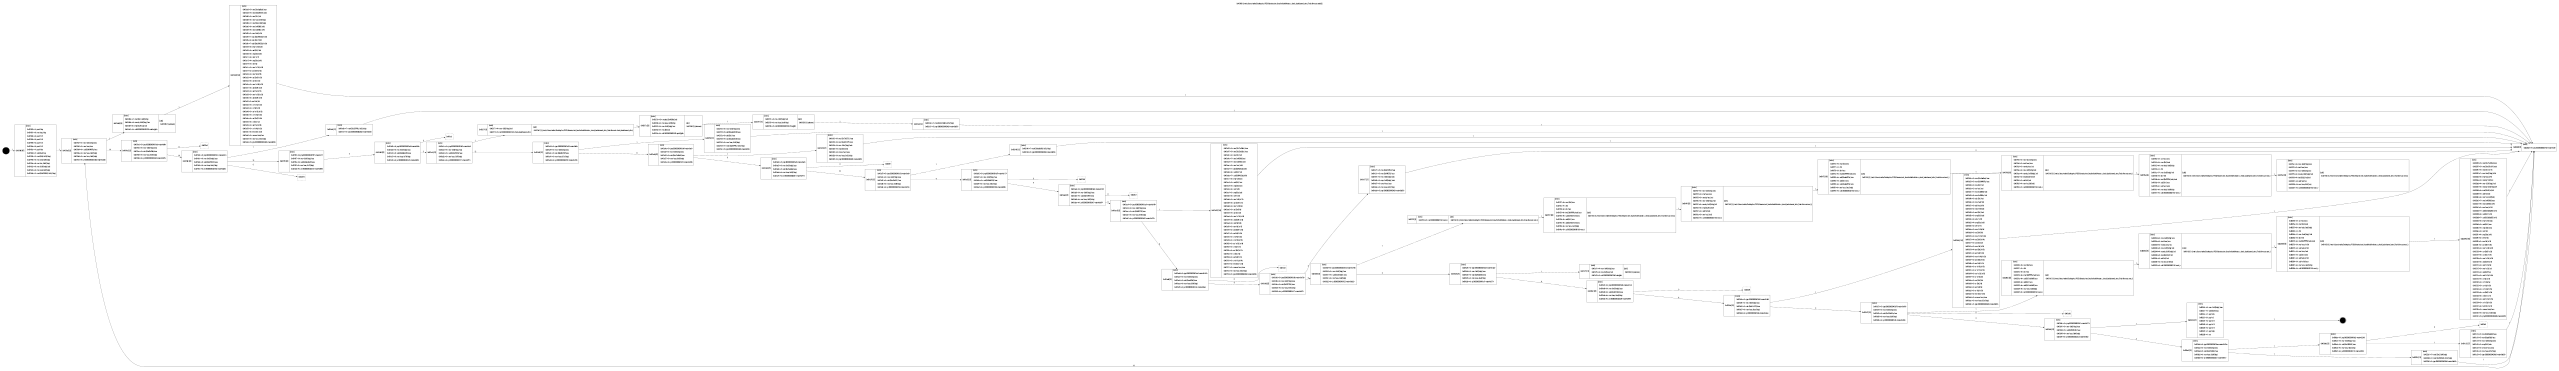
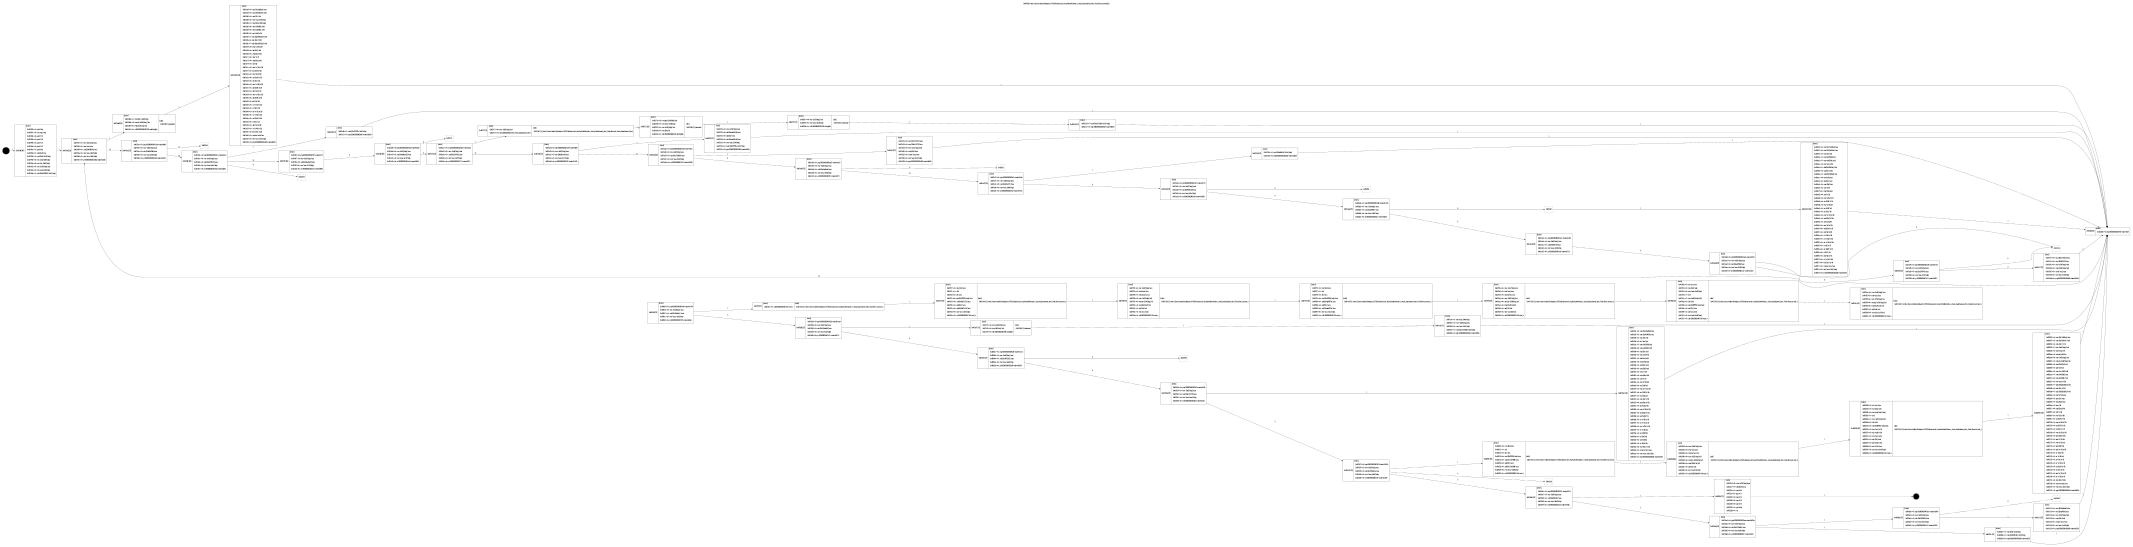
edge "0x401ac4 [25]" -> "0x401e92 [144]": now "0x4024c7" -> "0x401e92 [144]"
edge "0x401af6 [25]" -> "0x401b0f [25]": now "0x401af6 [25]" -> "0x401c2e"
node "0x401cfe [21]": added
